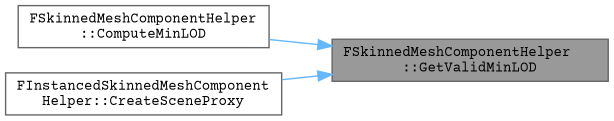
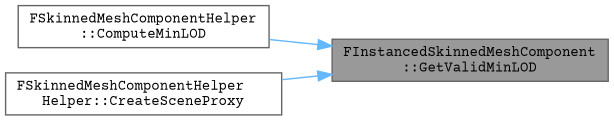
node "FSkinnedMeshComponentHelper ::GetValidMinLOD": label "FSkinnedMeshComponentHelper ::GetValidMinLOD" -> "FInstancedSkinnedMeshComponent ::GetValidMinLOD"
node "FInstancedSkinnedMeshComponent Helper::CreateSceneProxy": label "FInstancedSkinnedMeshComponent Helper::CreateSceneProxy" -> "FSkinnedMeshComponentHelper Helper::CreateSceneProxy"
